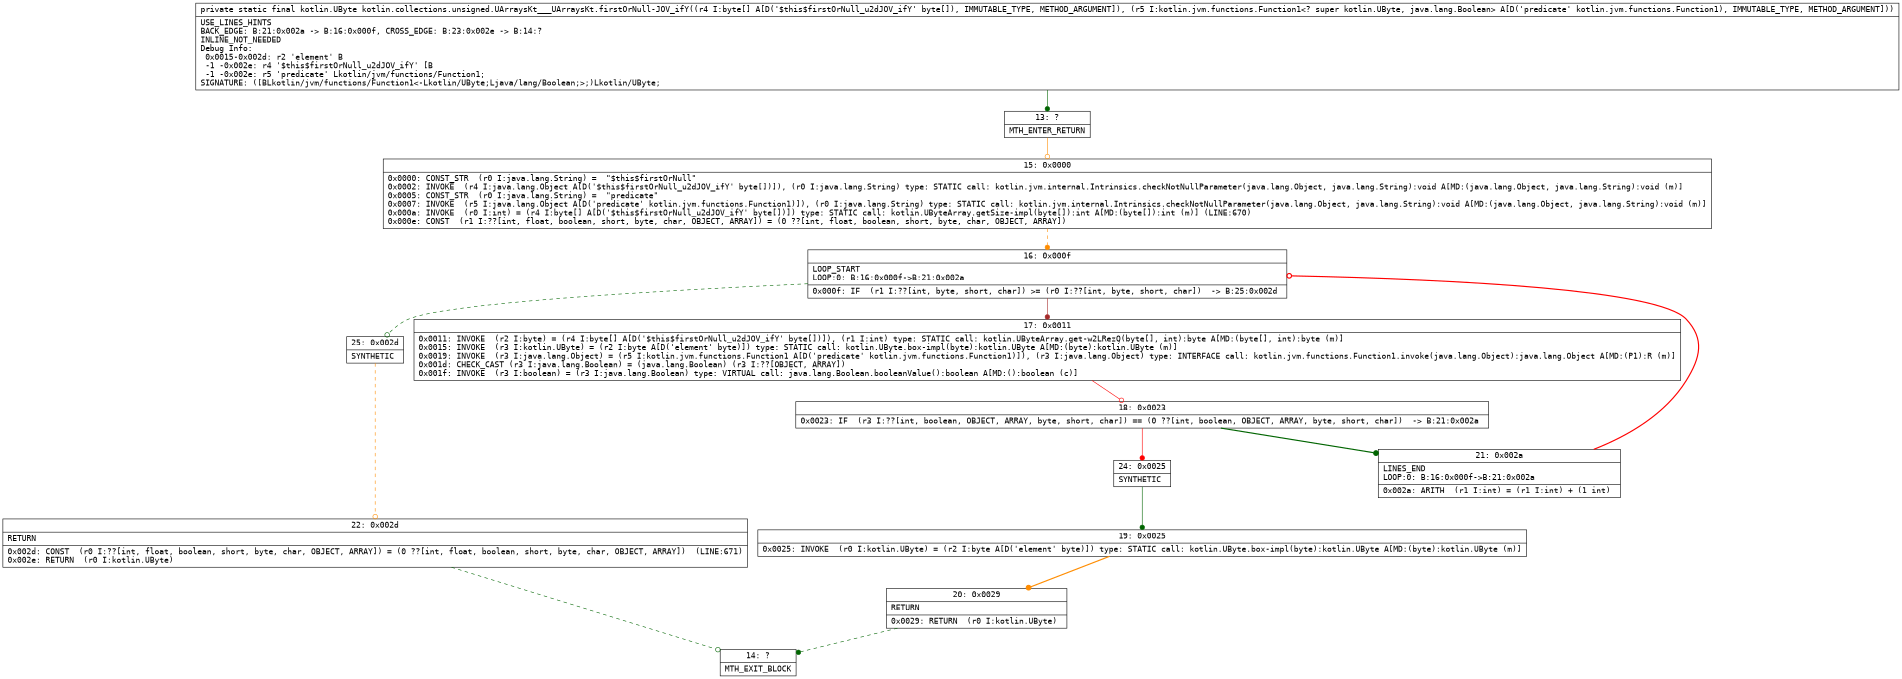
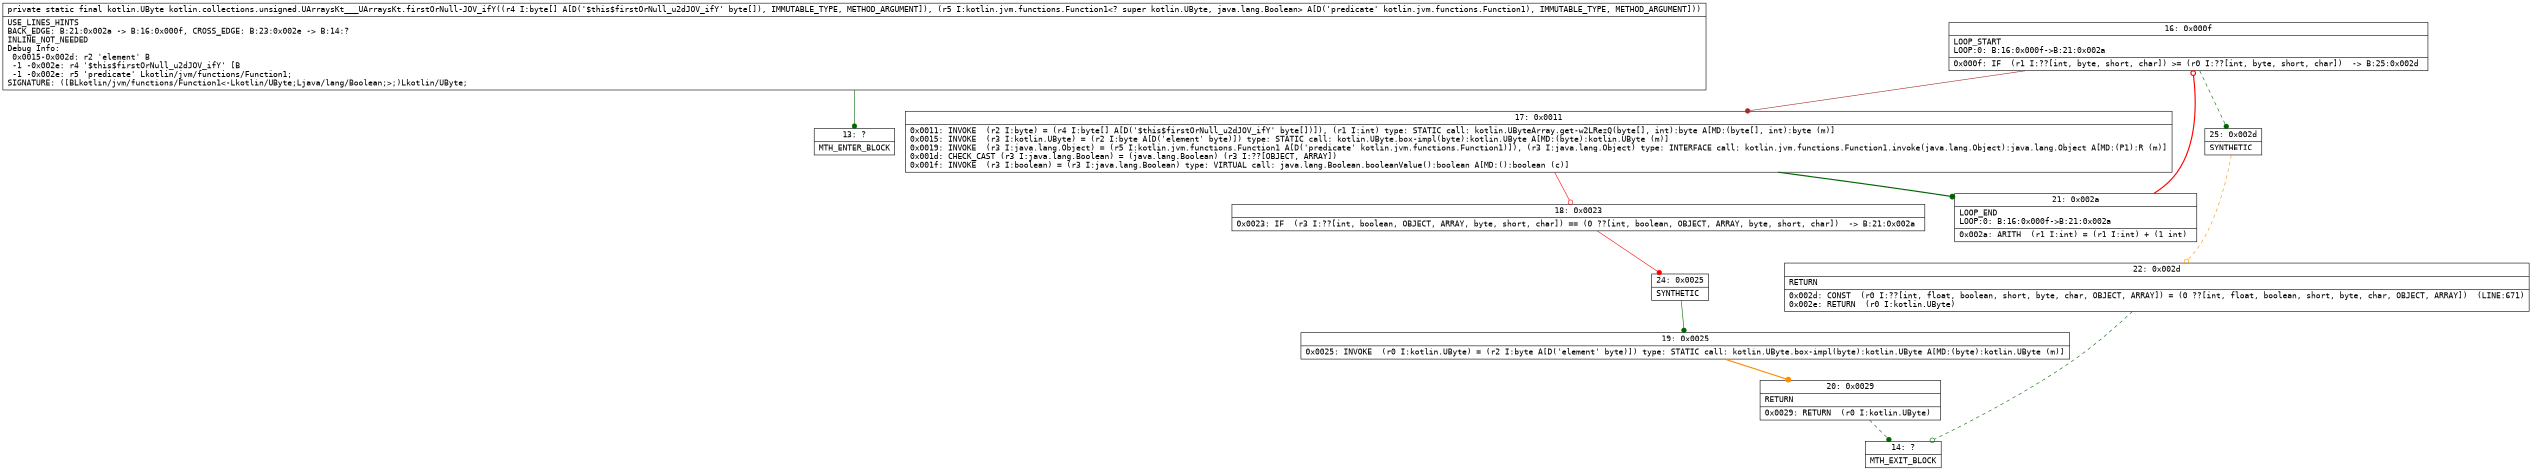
node "13: ?": text "MTH_ENTER_RETURN" -> "MTH_ENTER_BLOCK"
node "15: 0x0000": removed
edge "16: 0x000f" -> "25: 0x002d": arrowhead odot -> dot
edge "18: 0x0023" -> "21: 0x002a": now "17: 0x0011" -> "21: 0x002a"
node "21: 0x002a": text "LINES_END" -> "LOOP_END"
